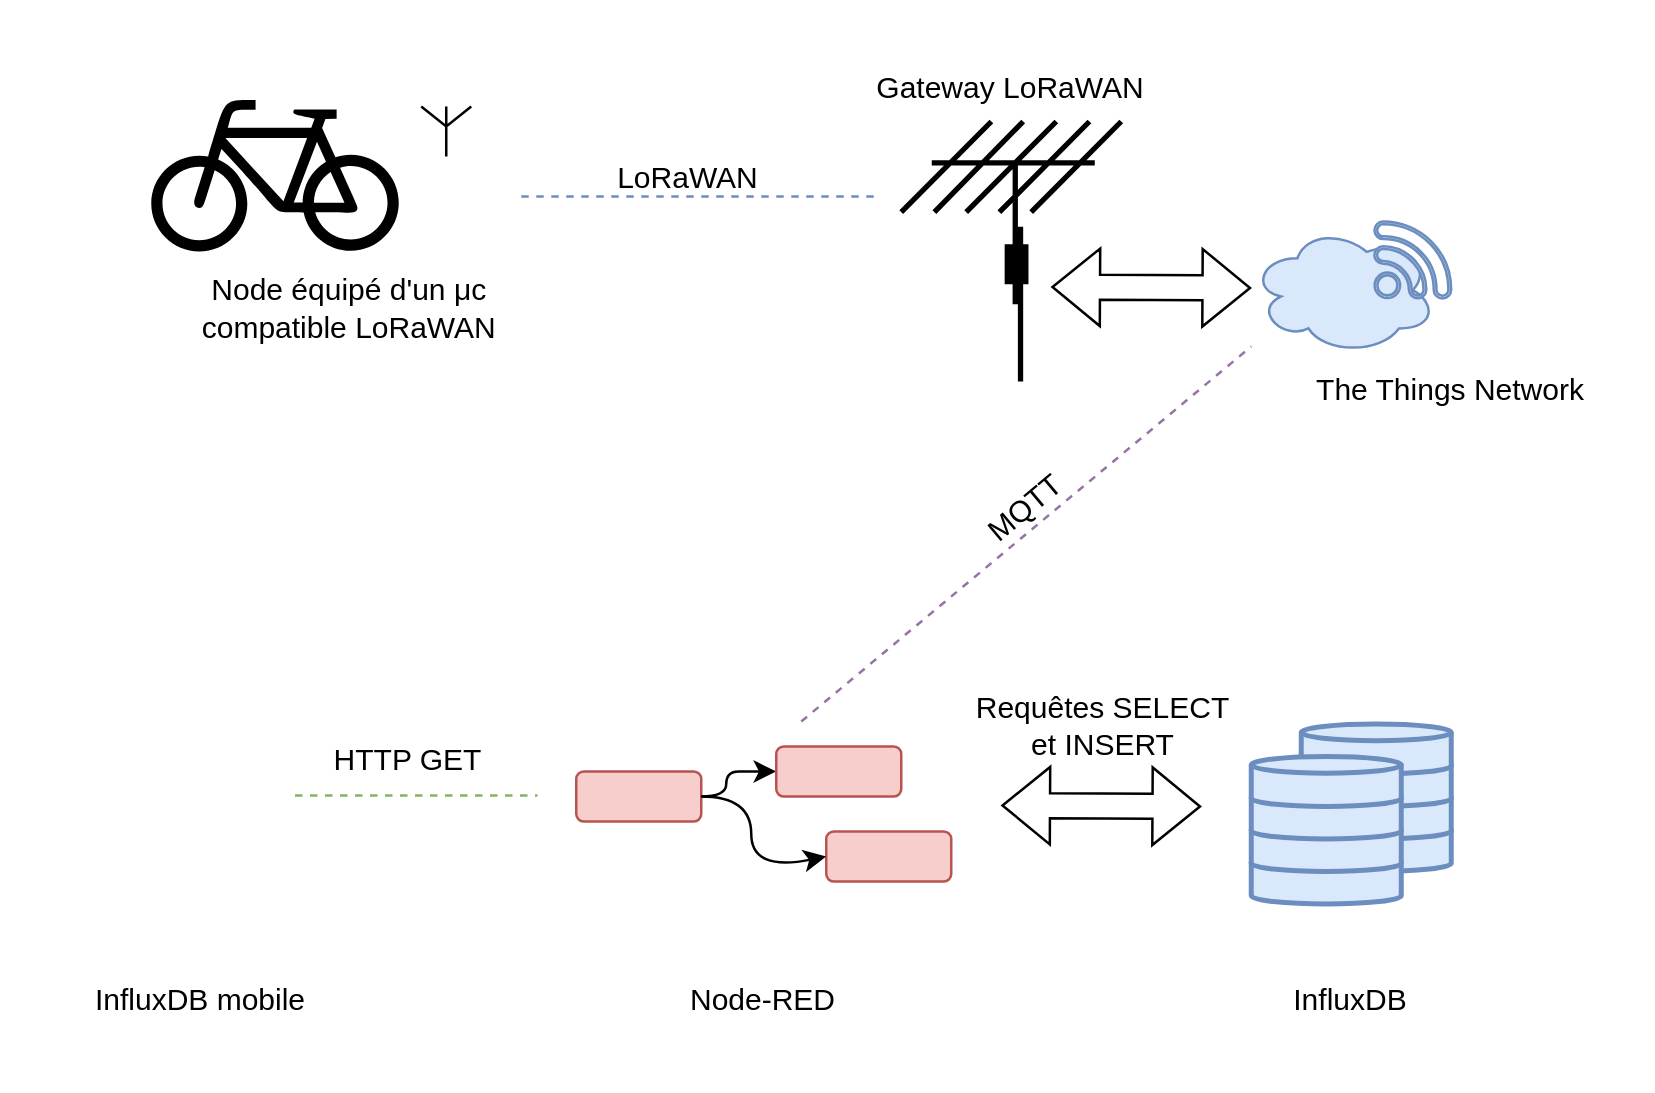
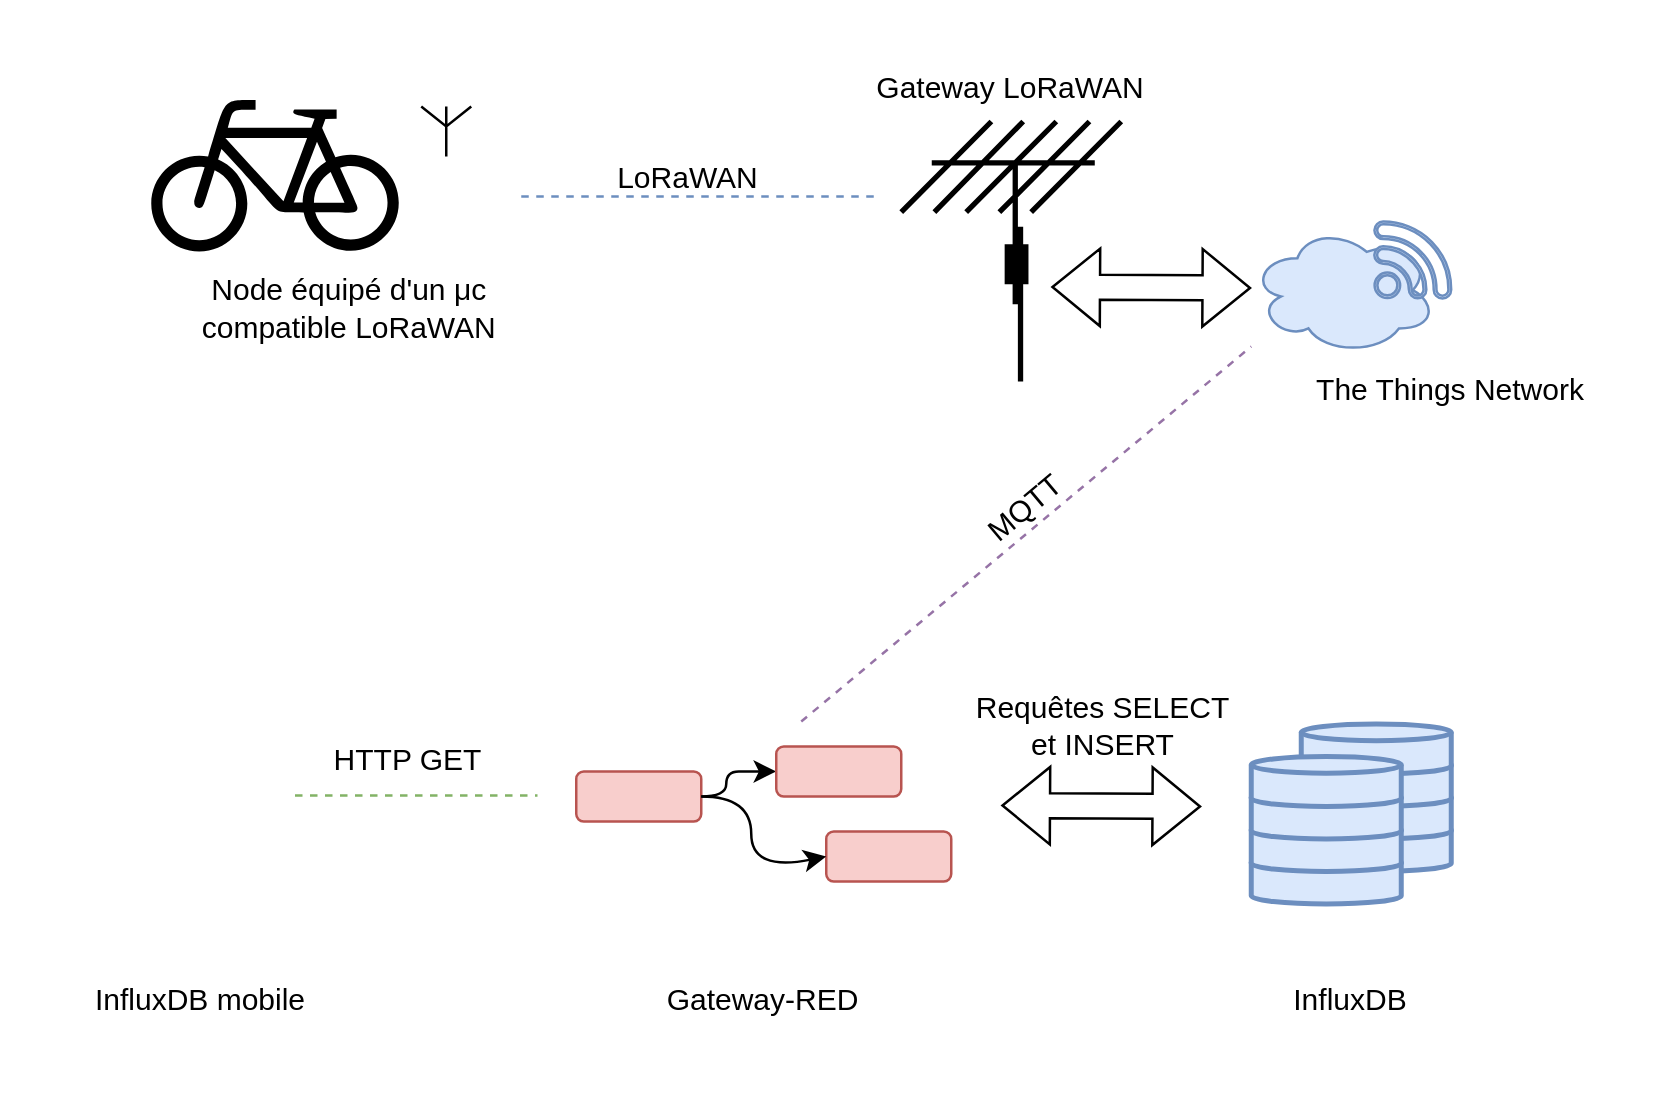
node "Node-RED": label "Node-RED" -> "Gateway-RED"
